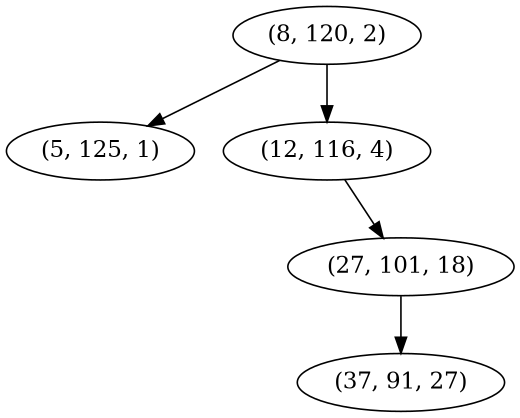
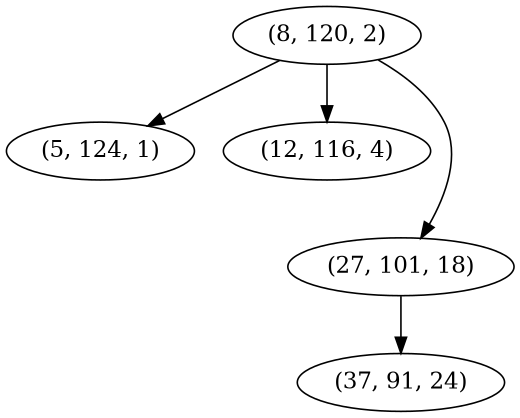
node "(5, 125, 1)": label "(5, 125, 1)" -> "(5, 124, 1)"
edge "(12, 116, 4)" -> "(27, 101, 18)": now "(8, 120, 2)" -> "(27, 101, 18)"
node "(37, 91, 27)": label "(37, 91, 27)" -> "(37, 91, 24)"
